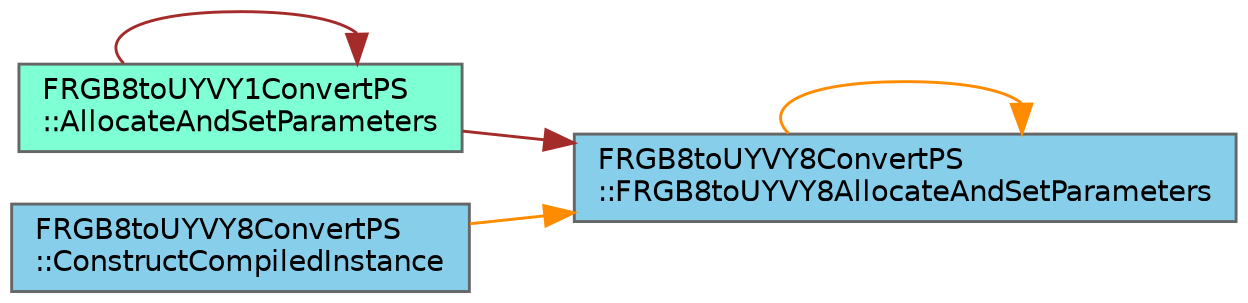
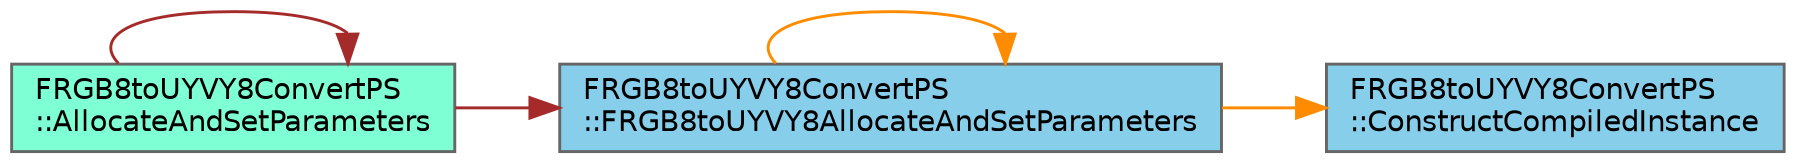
node "FRGB8toUYVY1ConvertPS ::AllocateAndSetParameters": label "FRGB8toUYVY1ConvertPS ::AllocateAndSetParameters" -> "FRGB8toUYVY8ConvertPS ::AllocateAndSetParameters"
edge "FRGB8toUYVY8ConvertPS ::ConstructCompiledInstance" -> "FRGB8toUYVY8ConvertPS ::FRGB8toUYVY8AllocateAndSetParameters": reversed
